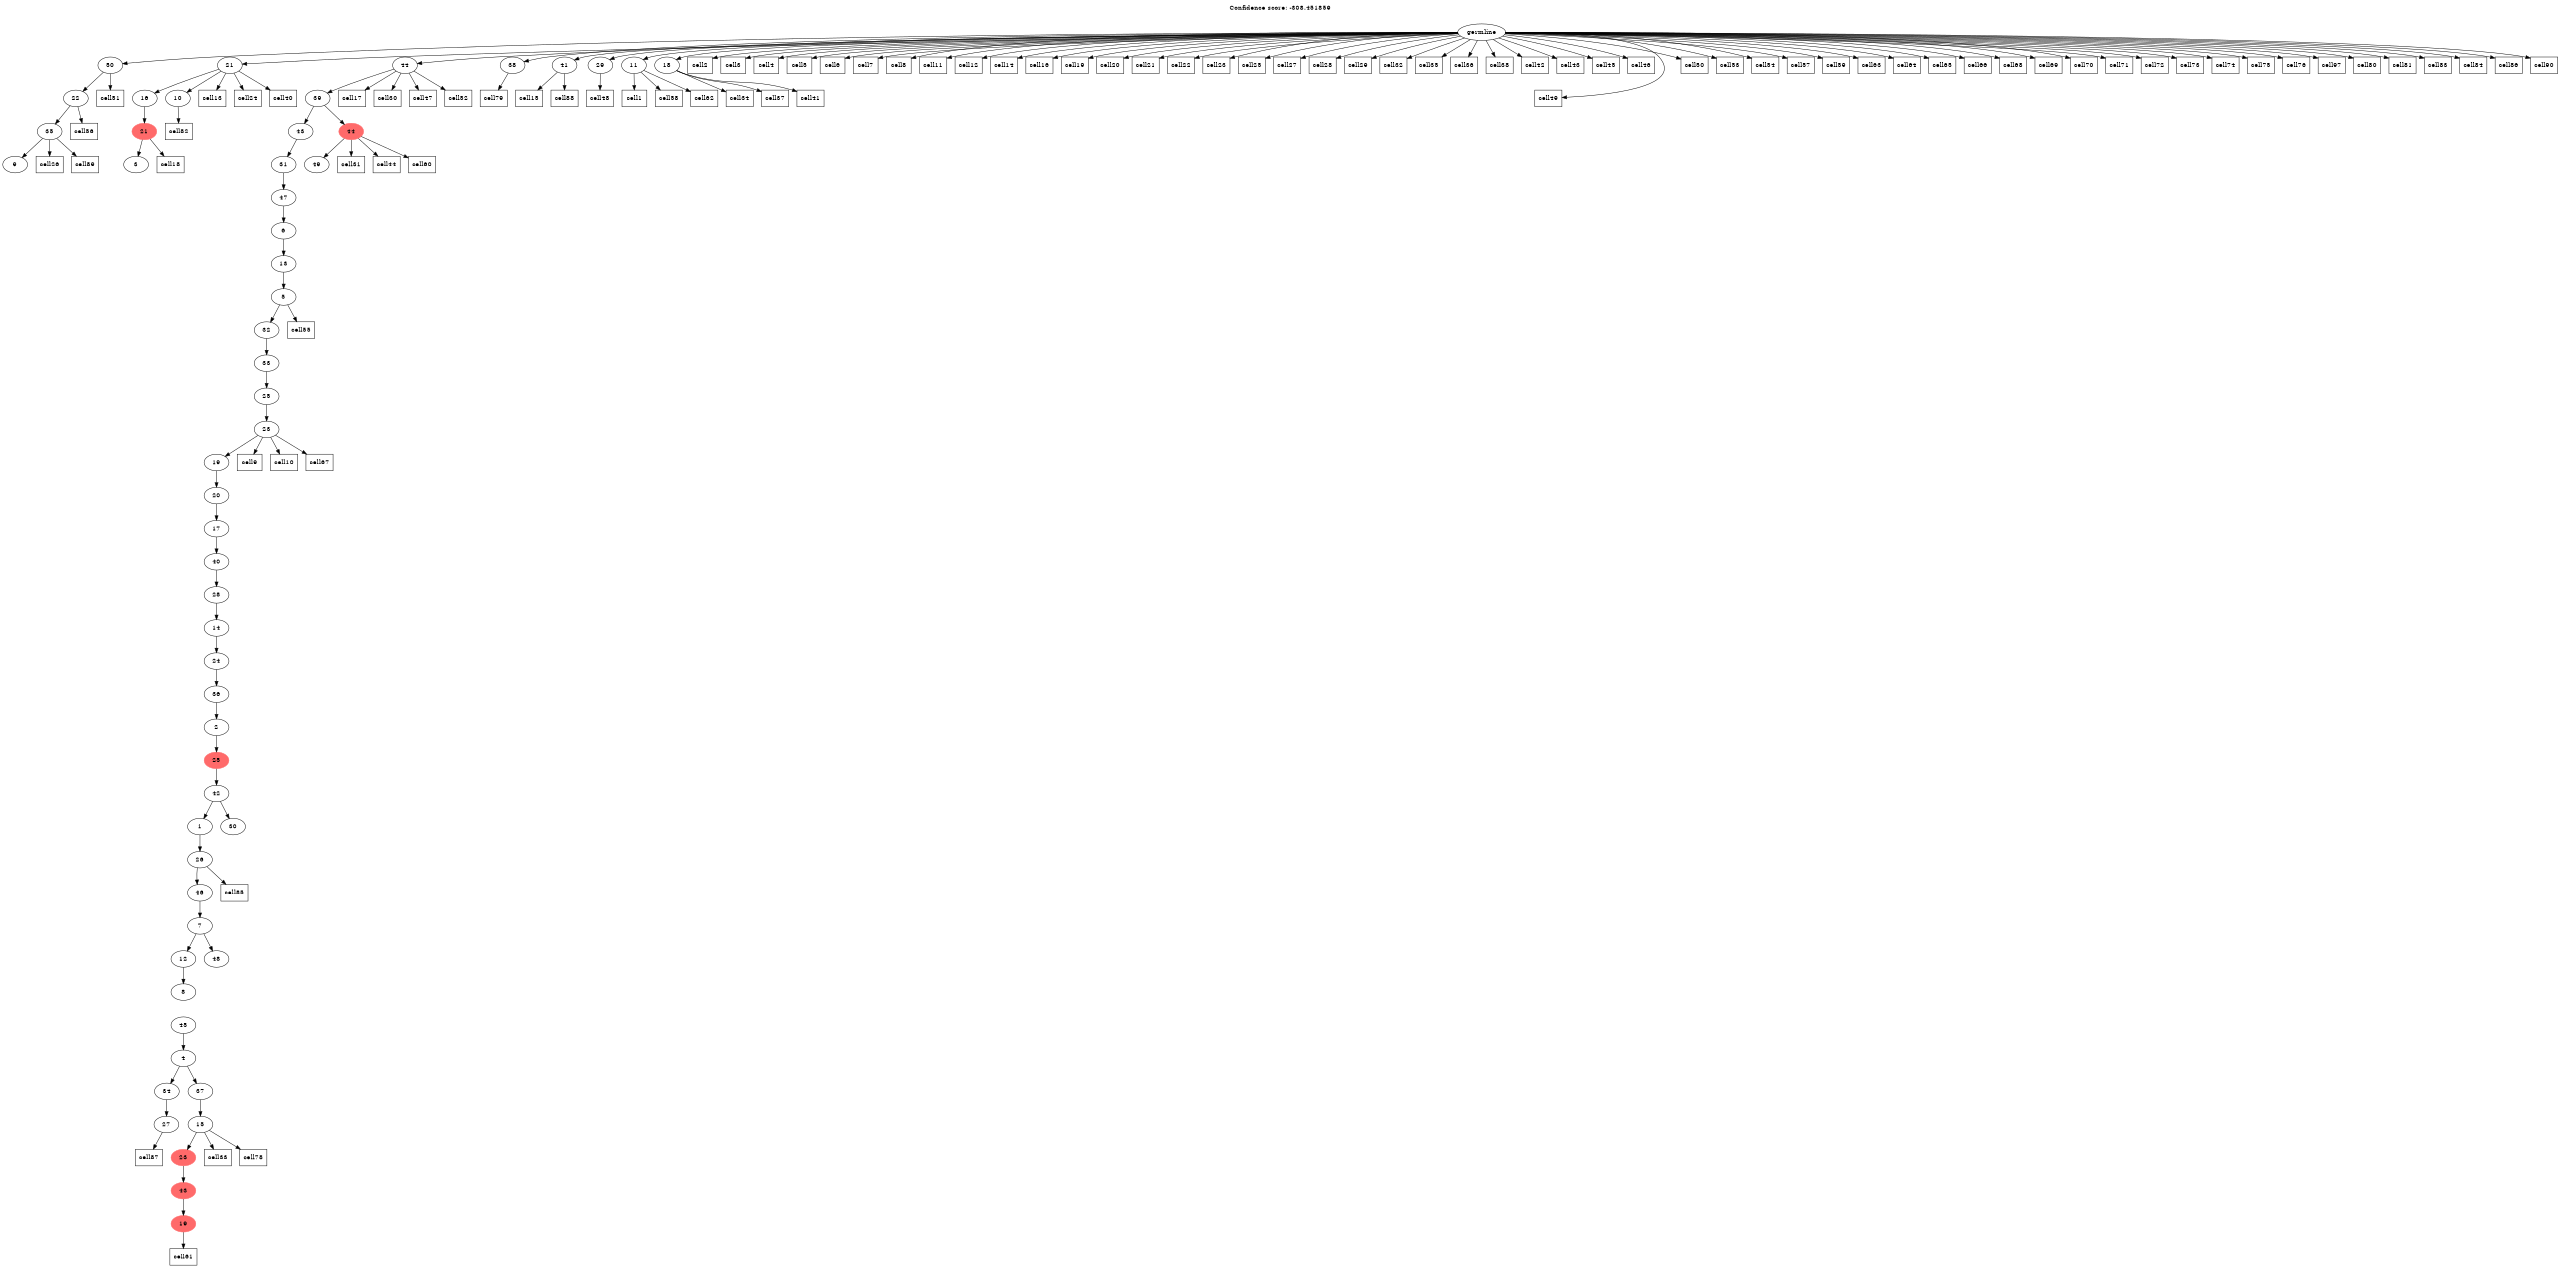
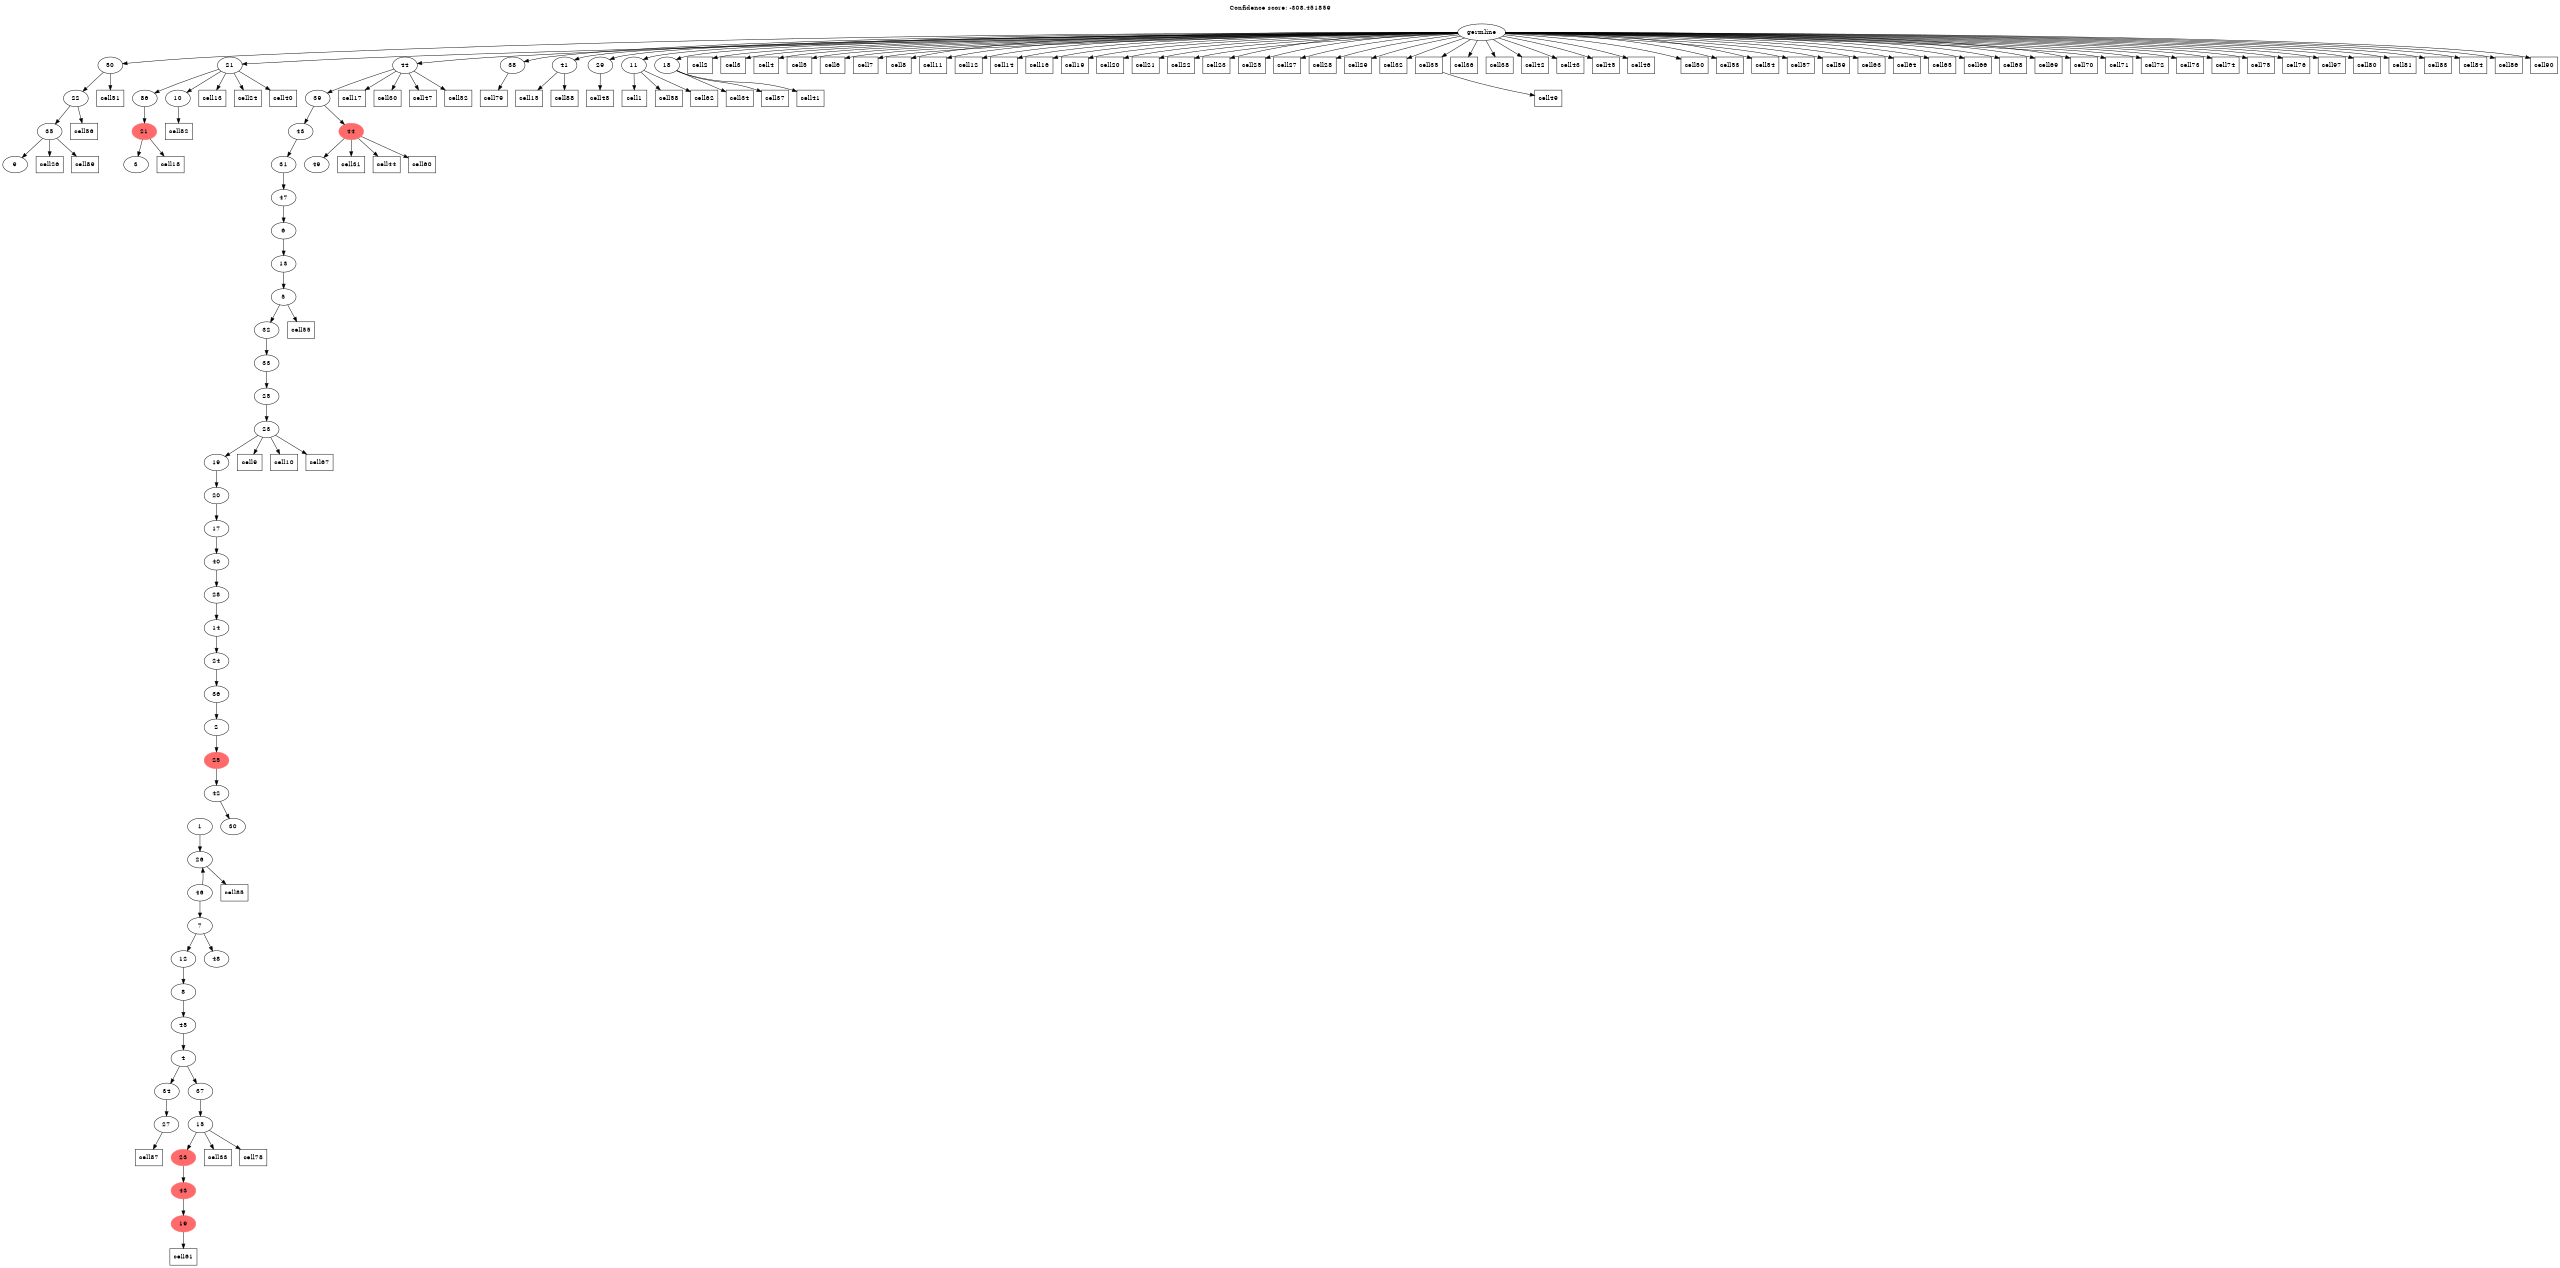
edge "germline" -> "cell49": now "cell35" -> "cell49"
node "16": label "16" -> "86"
edge "42" -> "1": removed
edge "26" -> "46": reversed
edge "8" -> "45": added
